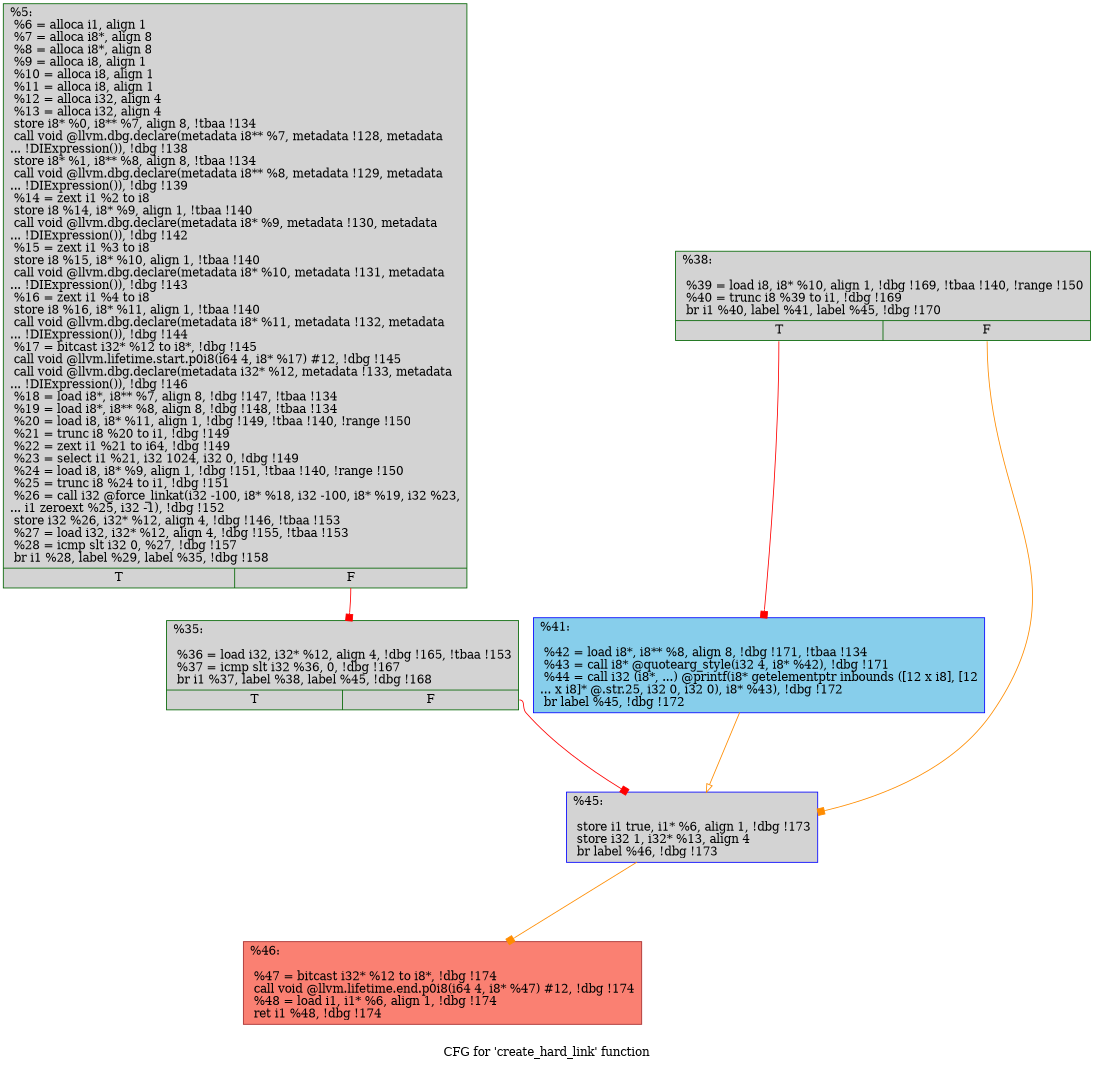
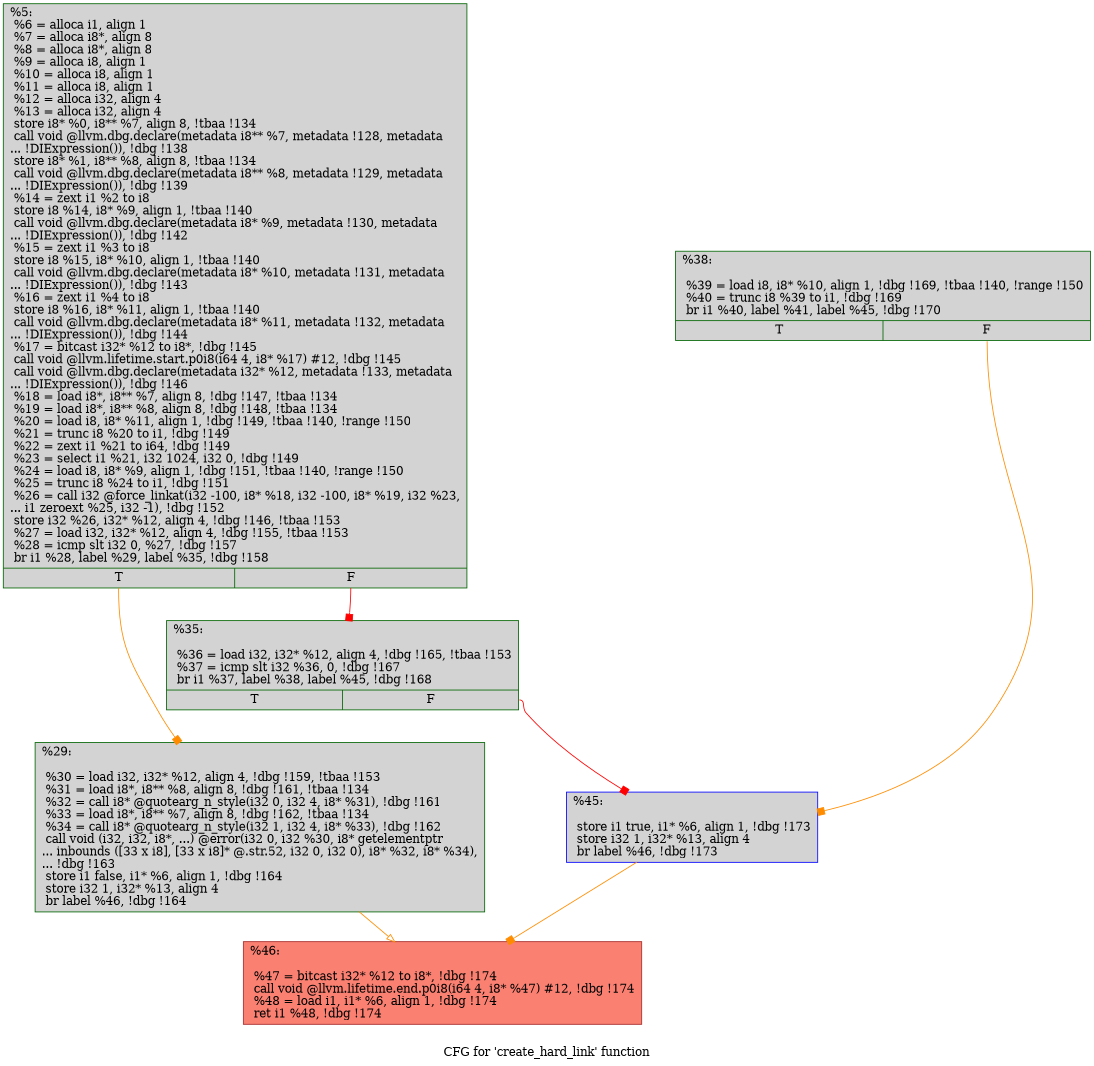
node "%41:": removed
node "%29:": added
